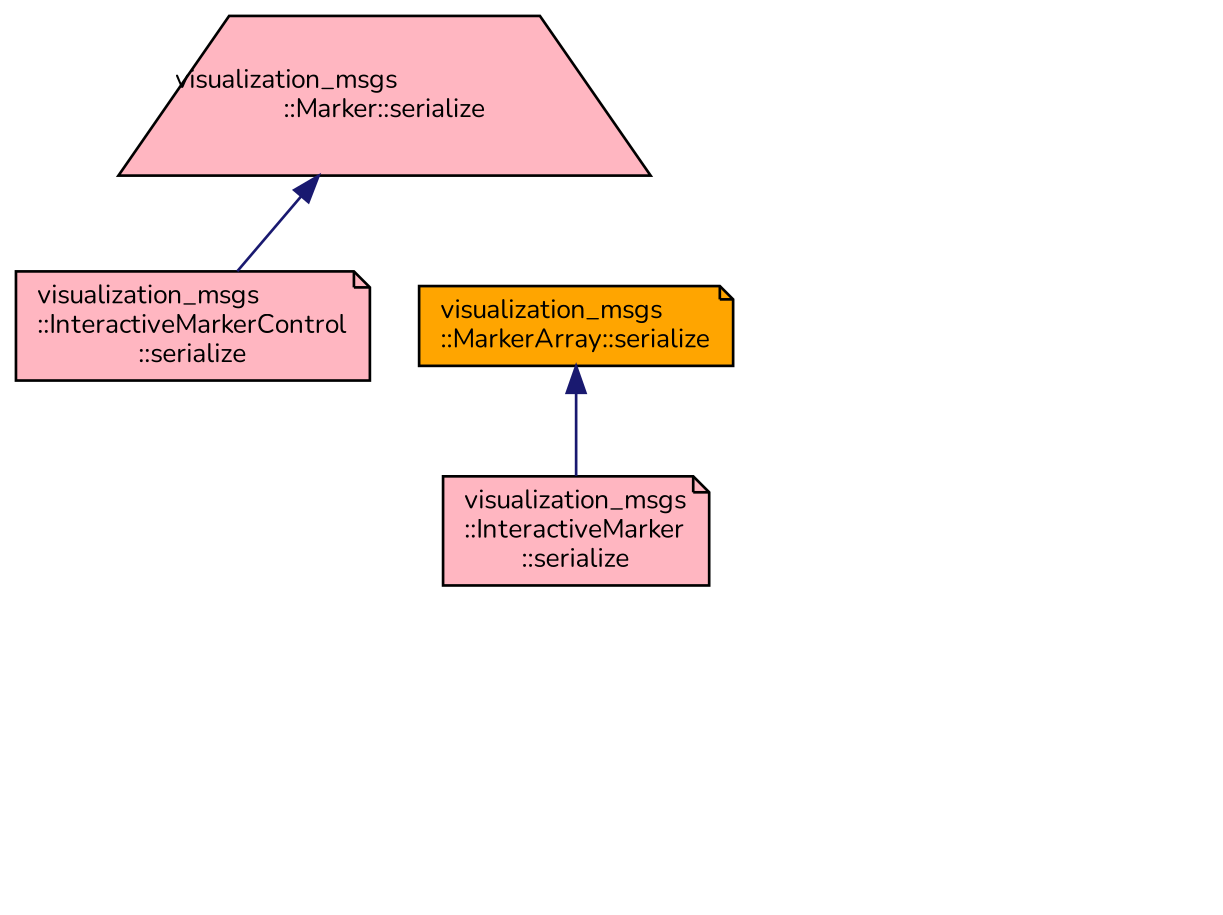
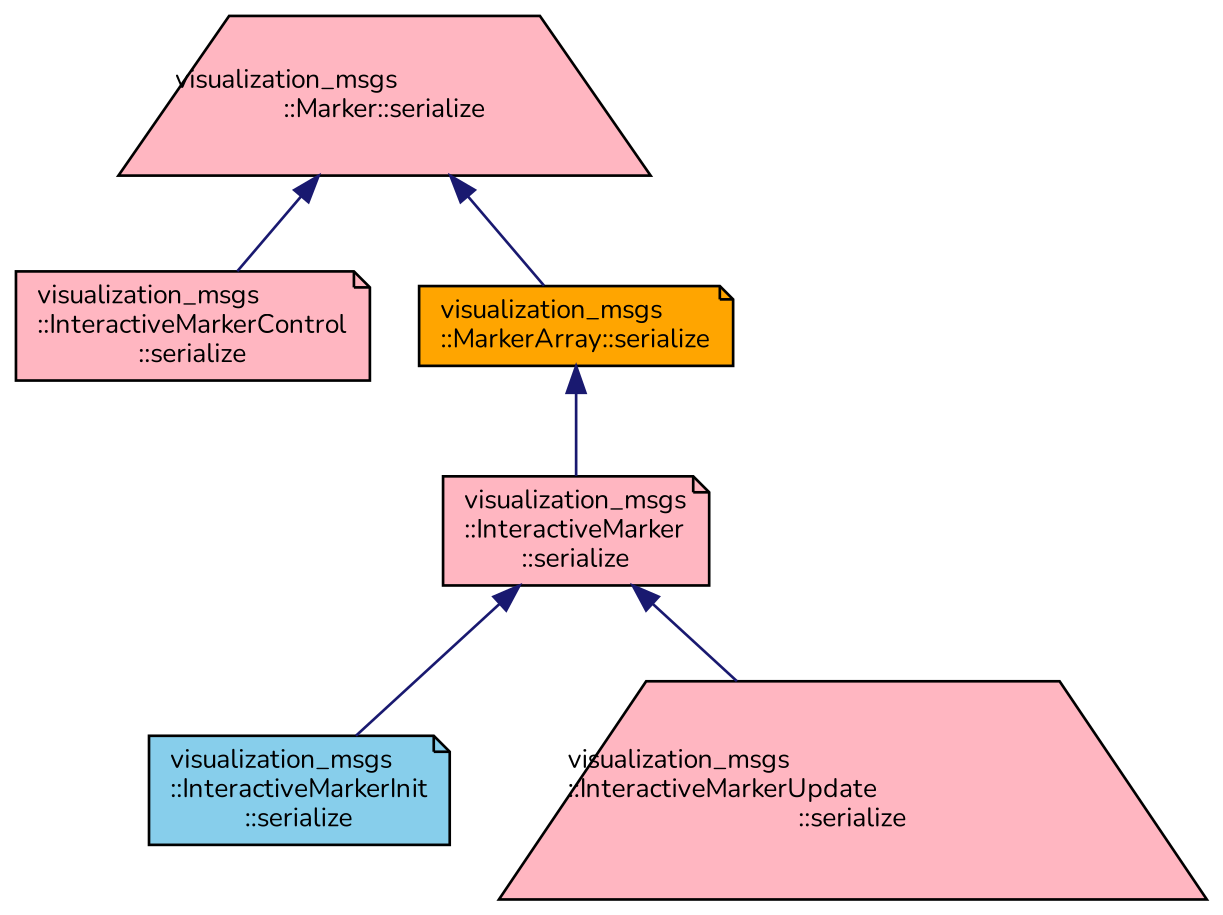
edge "visualization_msgs ::MarkerArray::serialize" -> "visualization_msgs ::Marker::serialize": added
node "visualization_msgs ::InteractiveMarkerInit ::serialize": added
node "visualization_msgs ::InteractiveMarkerUpdate ::serialize": added
